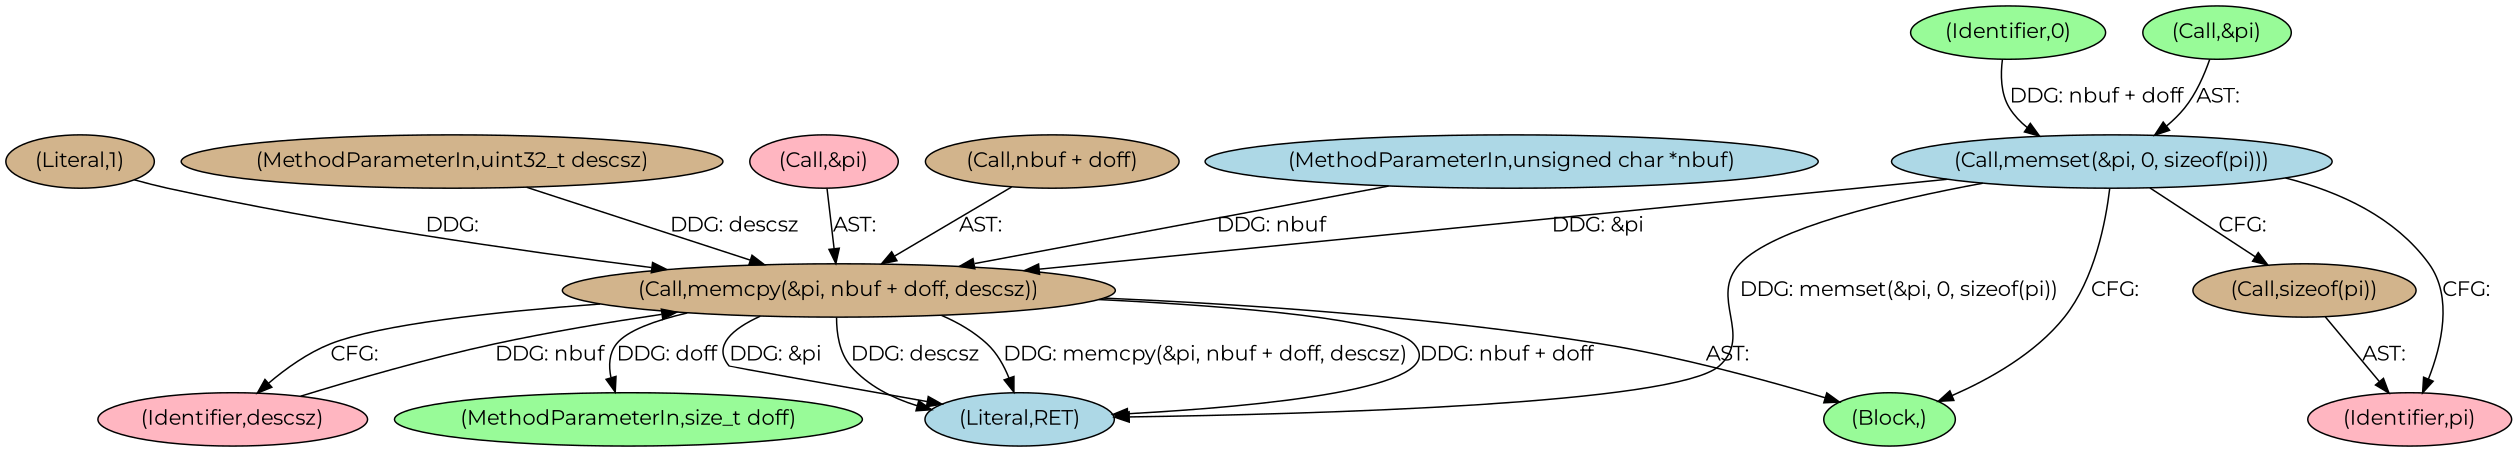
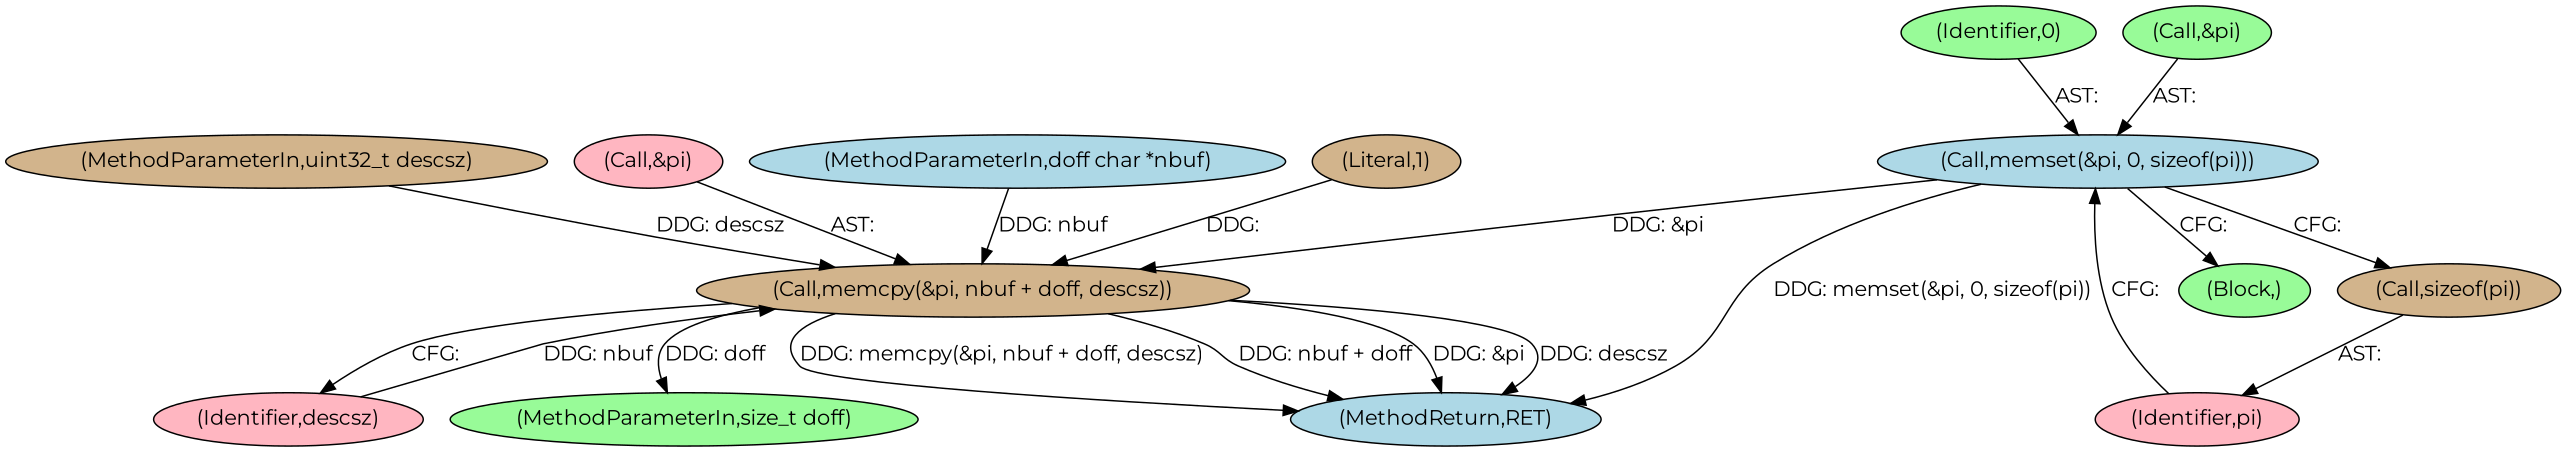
edge "(Identifier,0)" -> "(Call,memset(&pi, 0, sizeof(pi)))": label "DDG: nbuf + doff" -> "AST: "
node "(Call,nbuf + doff)": removed
node "(MethodParameterIn,unsigned char *nbuf)": label "(MethodParameterIn,unsigned char *nbuf)" -> "(MethodParameterIn,doff char *nbuf)"
edge "(Call,memset(&pi, 0, sizeof(pi)))" -> "(Identifier,pi)": reversed
edge "(Call,memcpy(&pi, nbuf + doff, descsz))" -> "(Block,)": removed, label "AST:"
node "(Literal,RET)": label "(Literal,RET)" -> "(MethodReturn,RET)"
